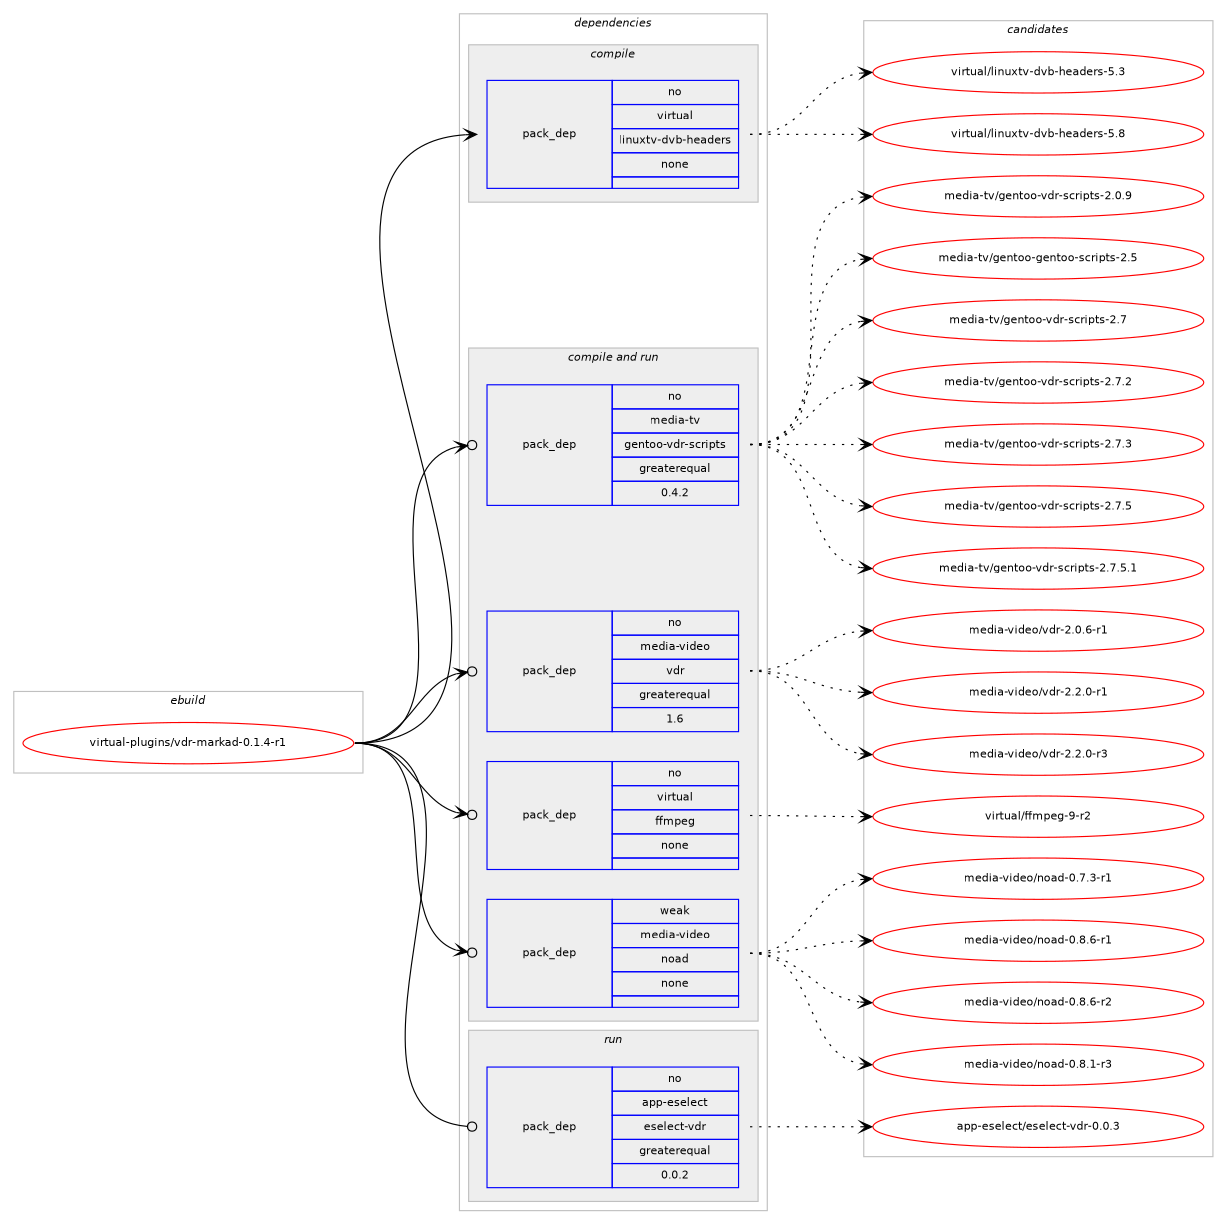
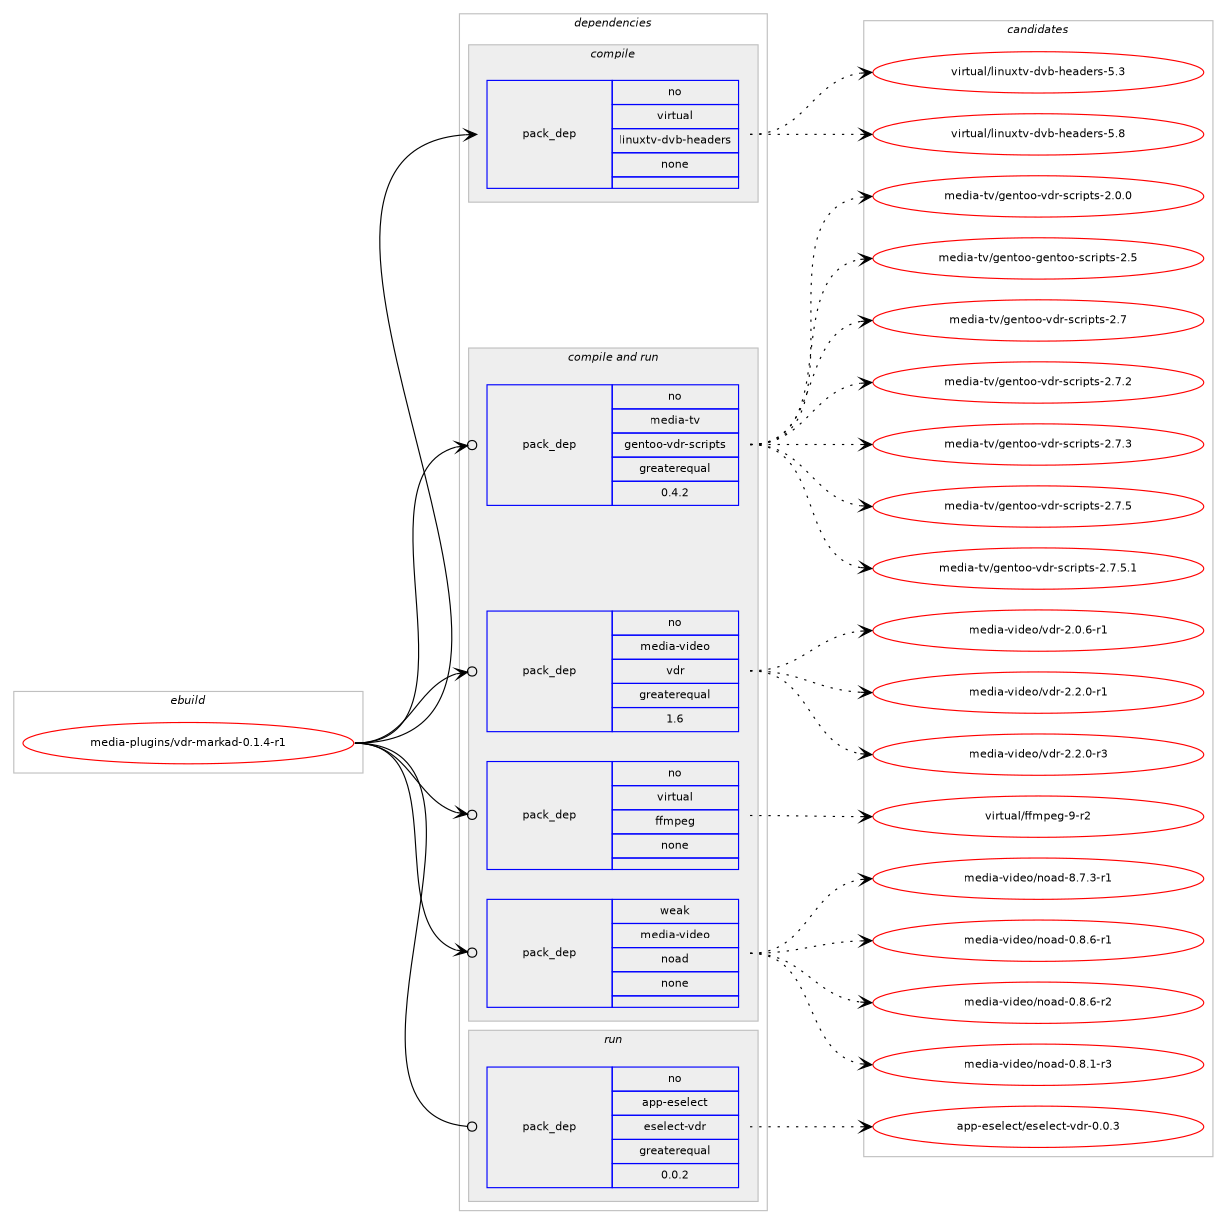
node "media-tv/gentoo-vdr-scripts-2.0.9": label "media-tv/gentoo-vdr-scripts-2.0.9" -> "media-tv/gentoo-vdr-scripts-2.0.0"
node "virtual-plugins/vdr-markad-0.1.4-r1": label "virtual-plugins/vdr-markad-0.1.4-r1" -> "media-plugins/vdr-markad-0.1.4-r1"
node "media-video/noad-0.7.3-r1": label "media-video/noad-0.7.3-r1" -> "media-video/noad-8.7.3-r1"
